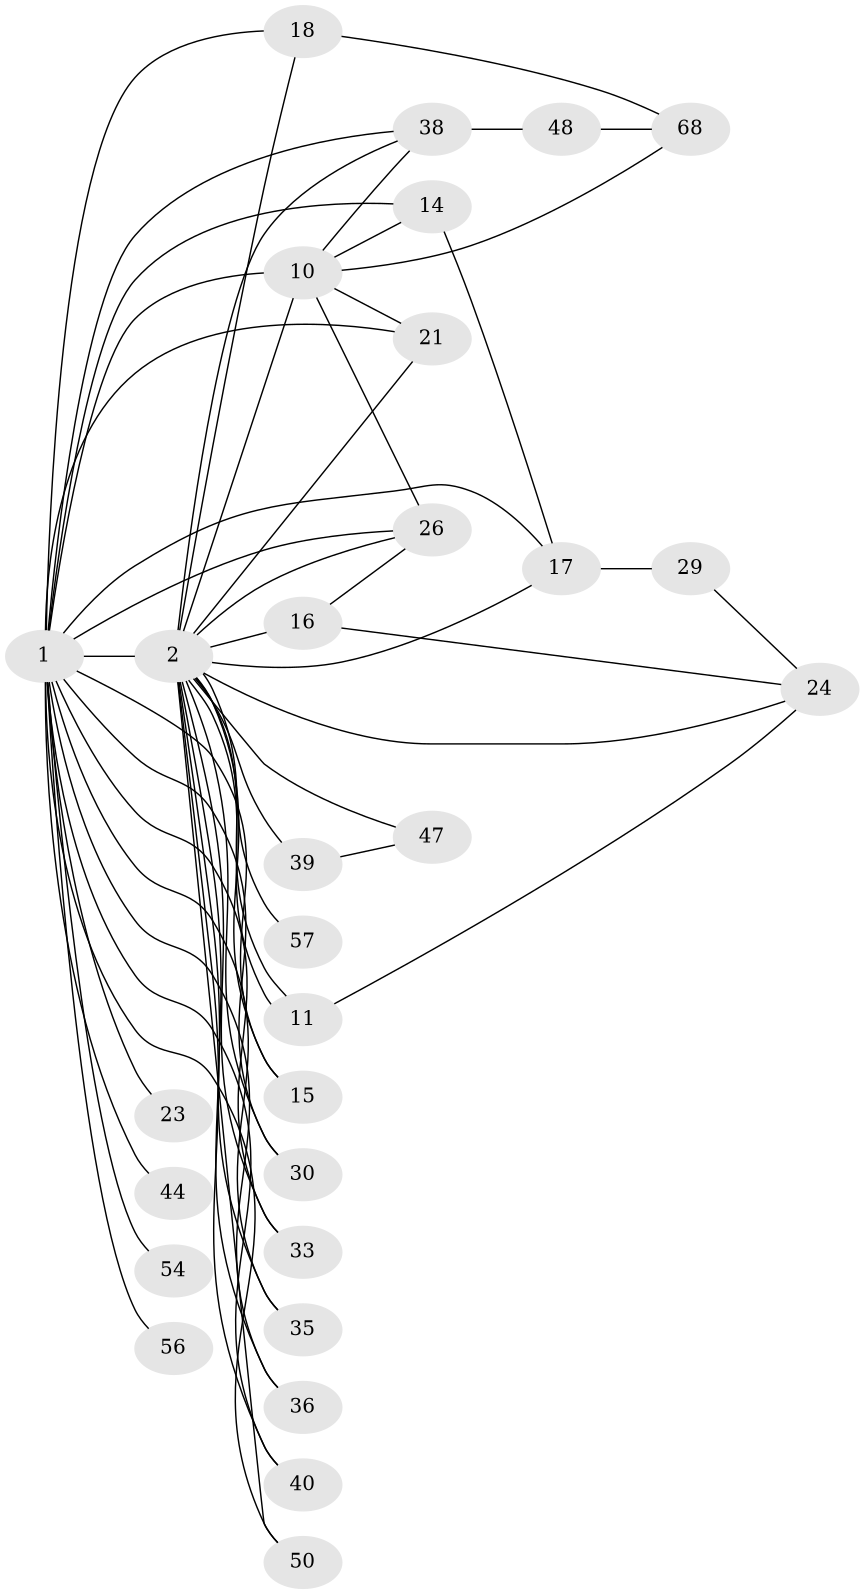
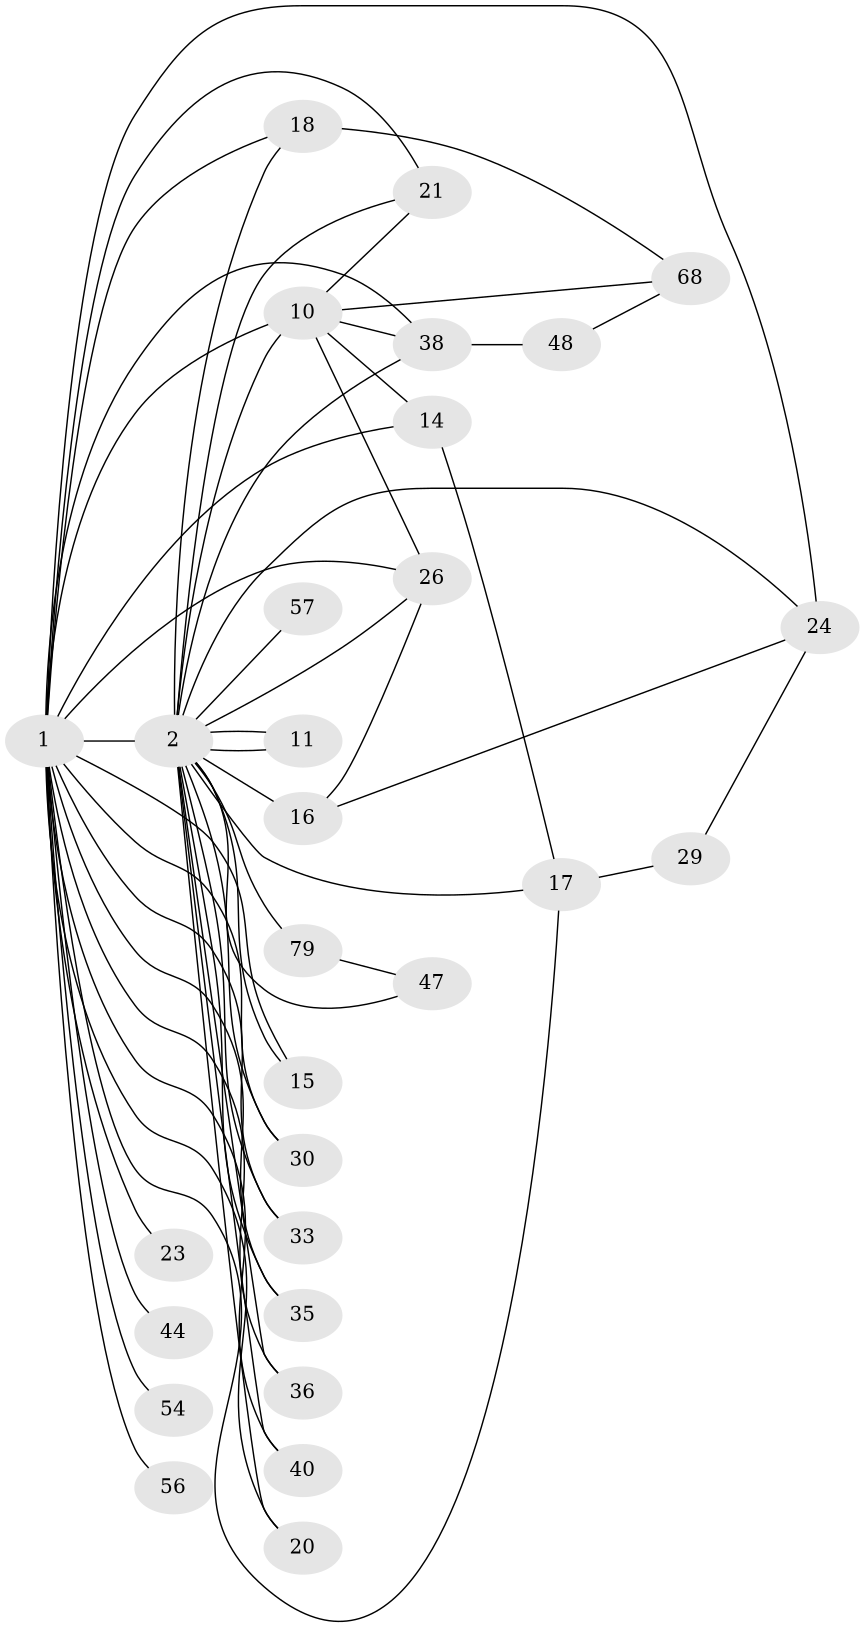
node "39": label "39" -> "79"
edge "24" -- "11": now "24" -- "1"
node "50": label "50" -> "20"
